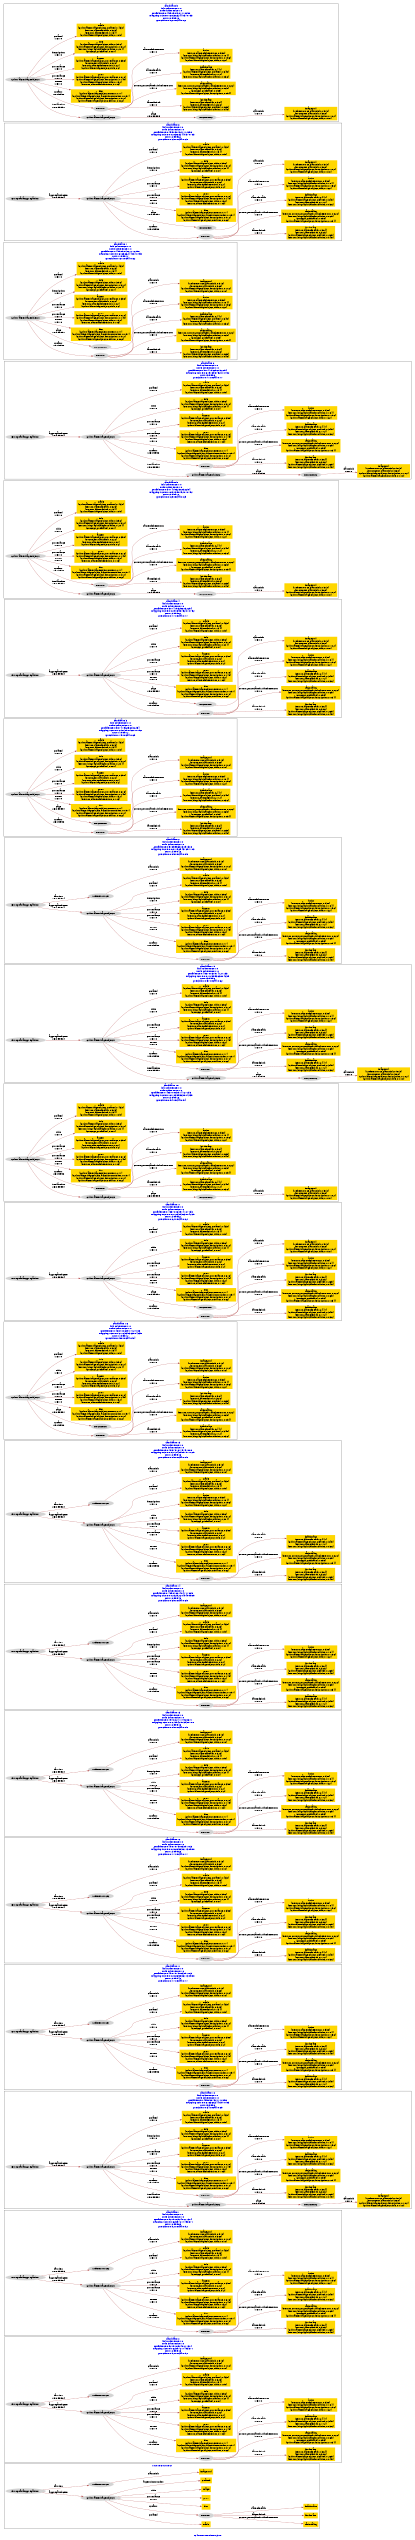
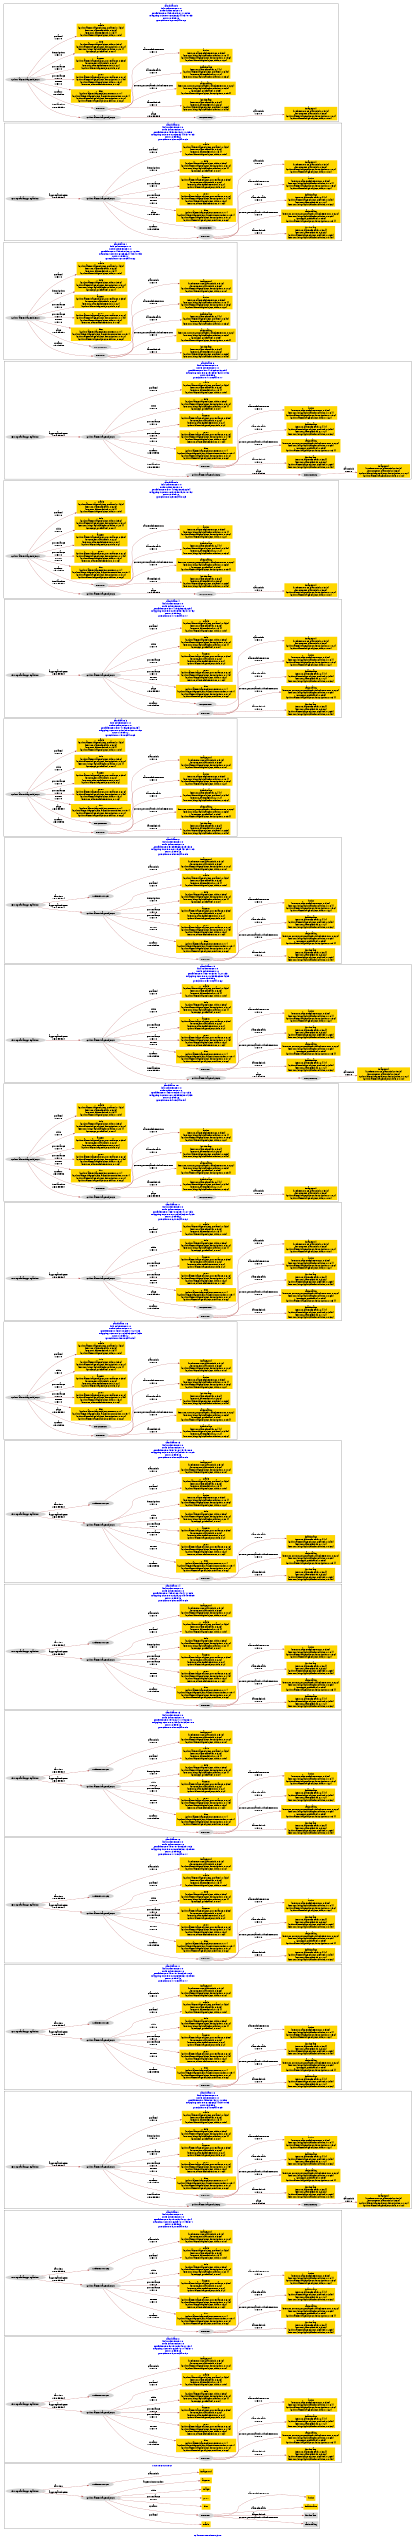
node "created": label "created" -> "access"
node "artist": added
node "birthDate": fillcolor gold -> lightgray
node "nationality": fillcolor gold -> lightgray
